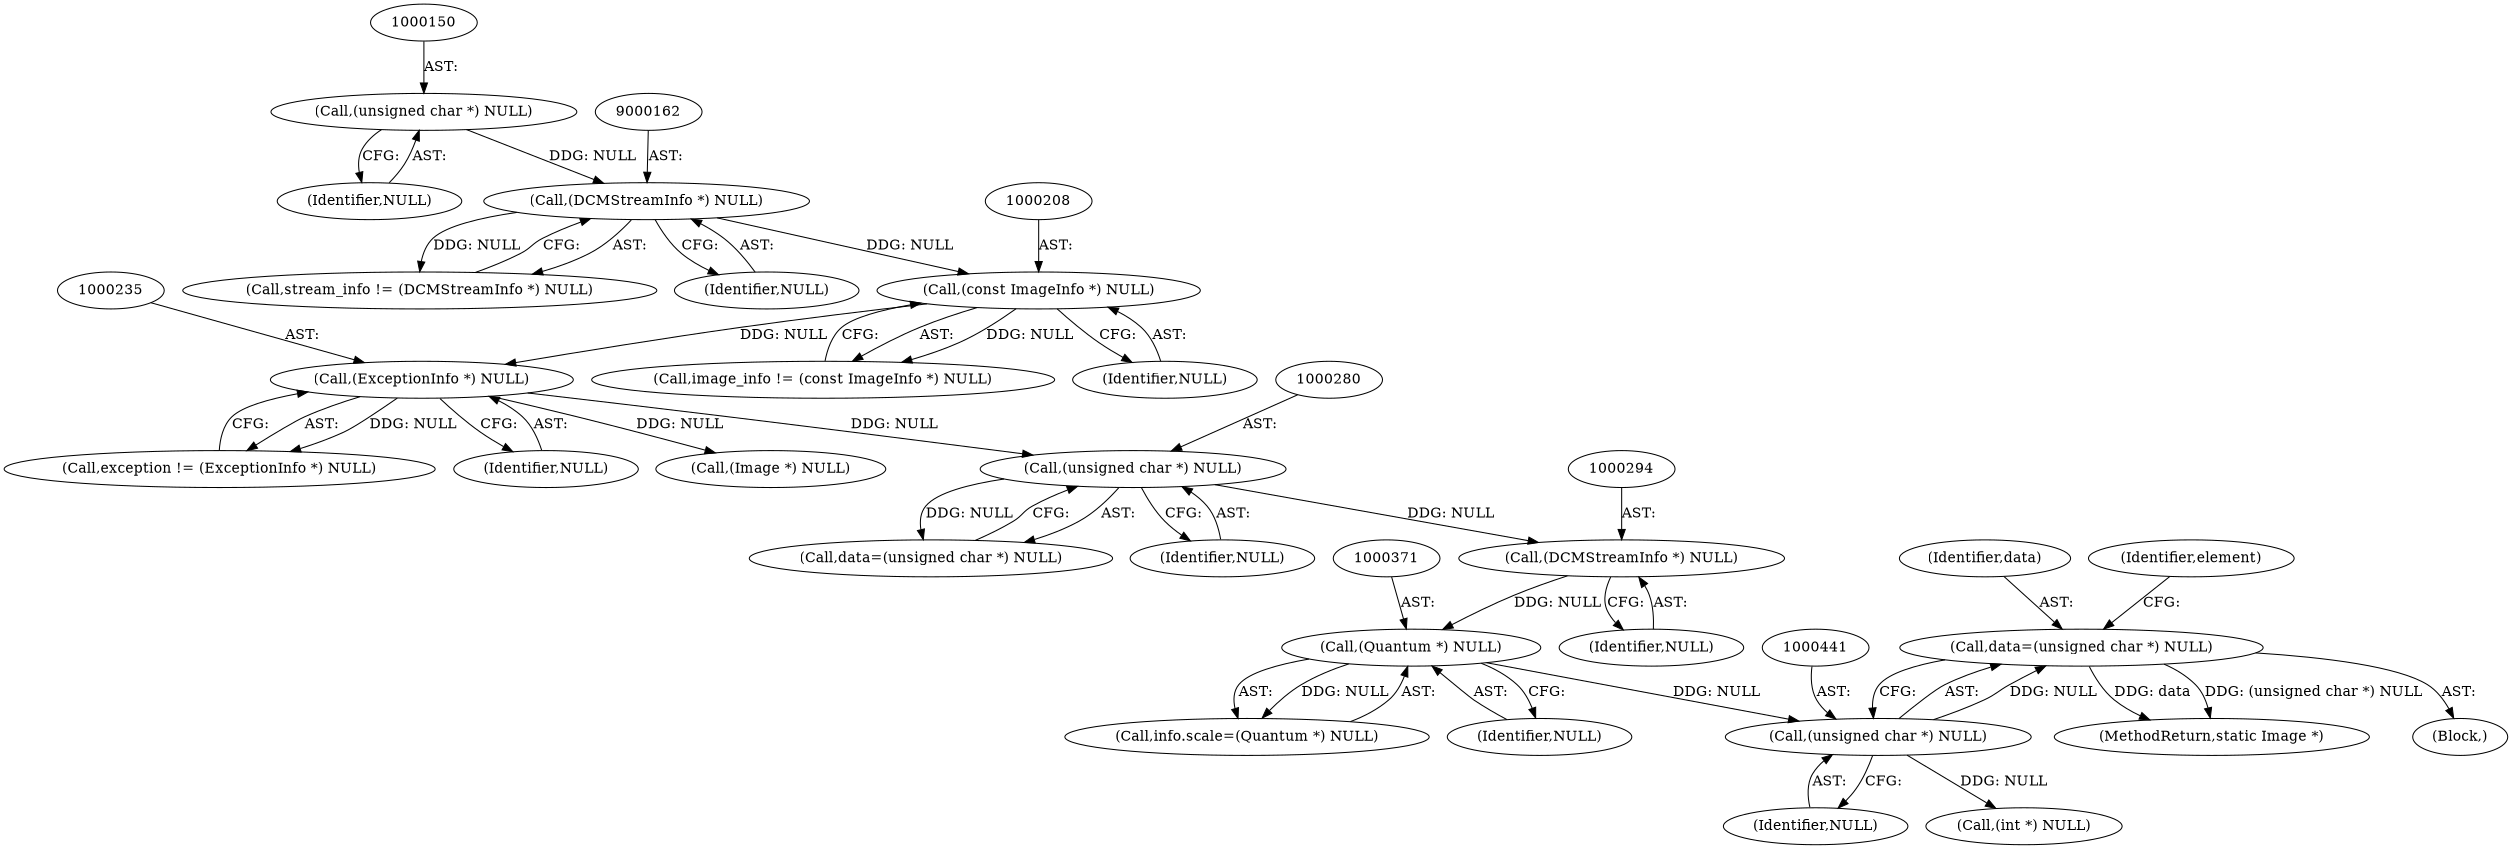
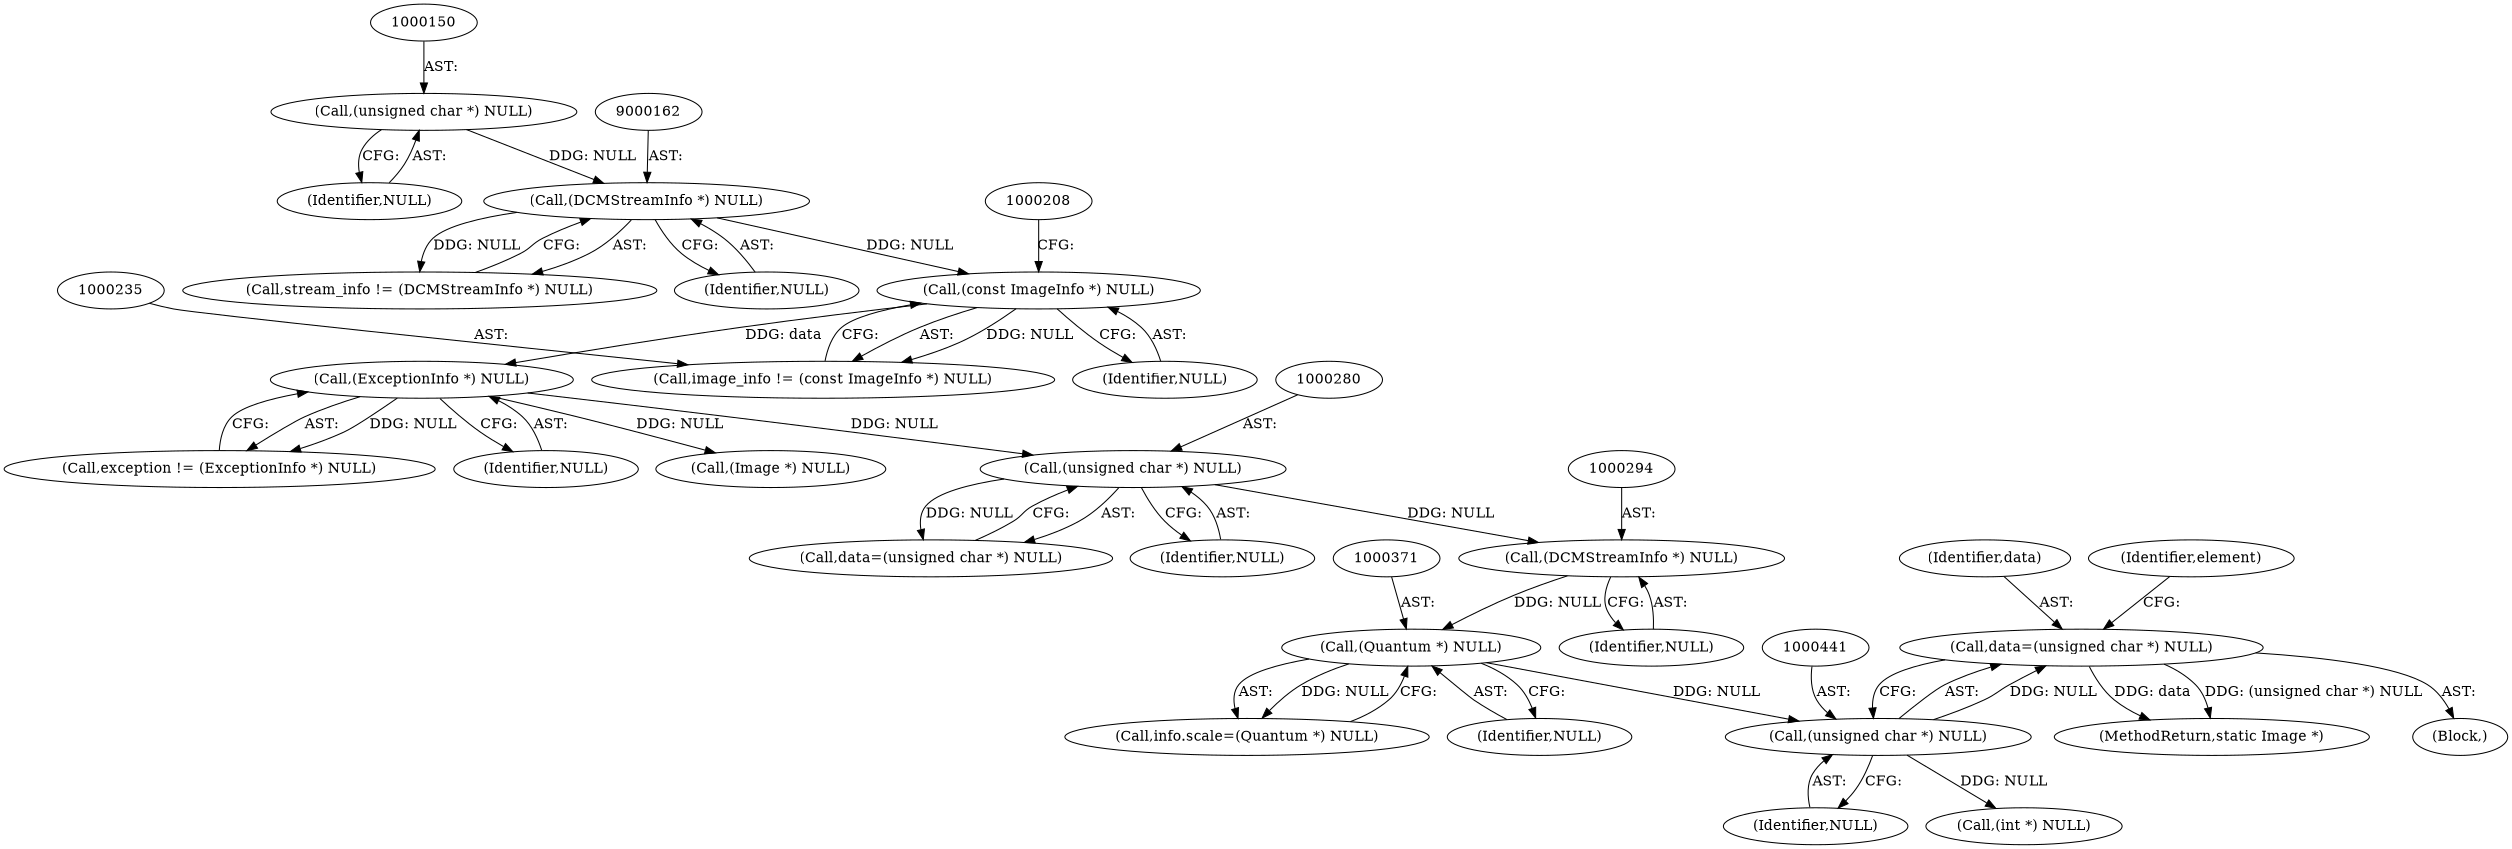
edge "1000208" -> "(Call,(const ImageInfo *) NULL)": label "AST: " -> "CFG: "
edge "1000235" -> "(Call,(ExceptionInfo *) NULL)": now "1000235" -> "(Call,image_info != (const ImageInfo *) NULL)"
edge "(Call,(const ImageInfo *) NULL)" -> "(Call,(ExceptionInfo *) NULL)": label "DDG: NULL" -> "DDG: data"
edge "(Call,info.scale=(Quantum *) NULL)" -> "(Call,(Quantum *) NULL)": label "AST: " -> "CFG: "
